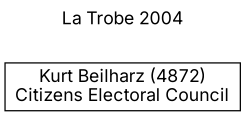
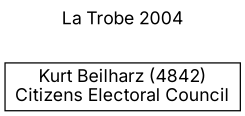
node "Kurt Beilharz (4872) Citizens Electoral Council": label "Kurt Beilharz (4872) Citizens Electoral Council" -> "Kurt Beilharz (4842) Citizens Electoral Council"
